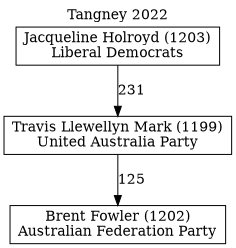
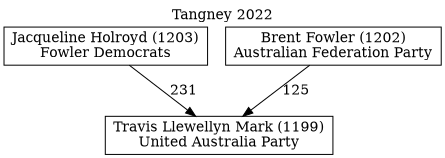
node "Jacqueline Holroyd (1203) Liberal Democrats": label "Jacqueline Holroyd (1203) Liberal Democrats" -> "Jacqueline Holroyd (1203) Fowler Democrats"
edge "Travis Llewellyn Mark (1199) United Australia Party" -> "Brent Fowler (1202) Australian Federation Party": reversed
